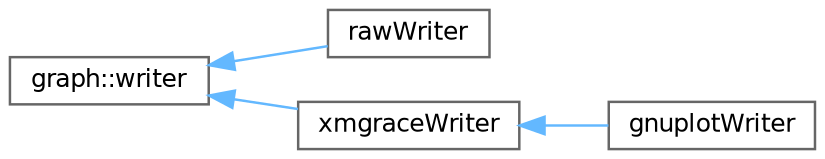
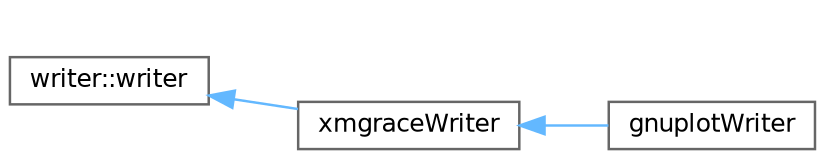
node "rawWriter": removed
node "graph::writer": label "graph::writer" -> "writer::writer"
